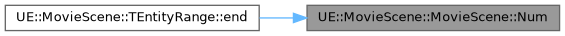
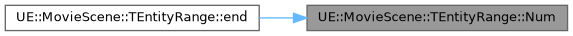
node "UE::MovieScene::MovieScene::Num": label "UE::MovieScene::MovieScene::Num" -> "UE::MovieScene::TEntityRange::Num"
